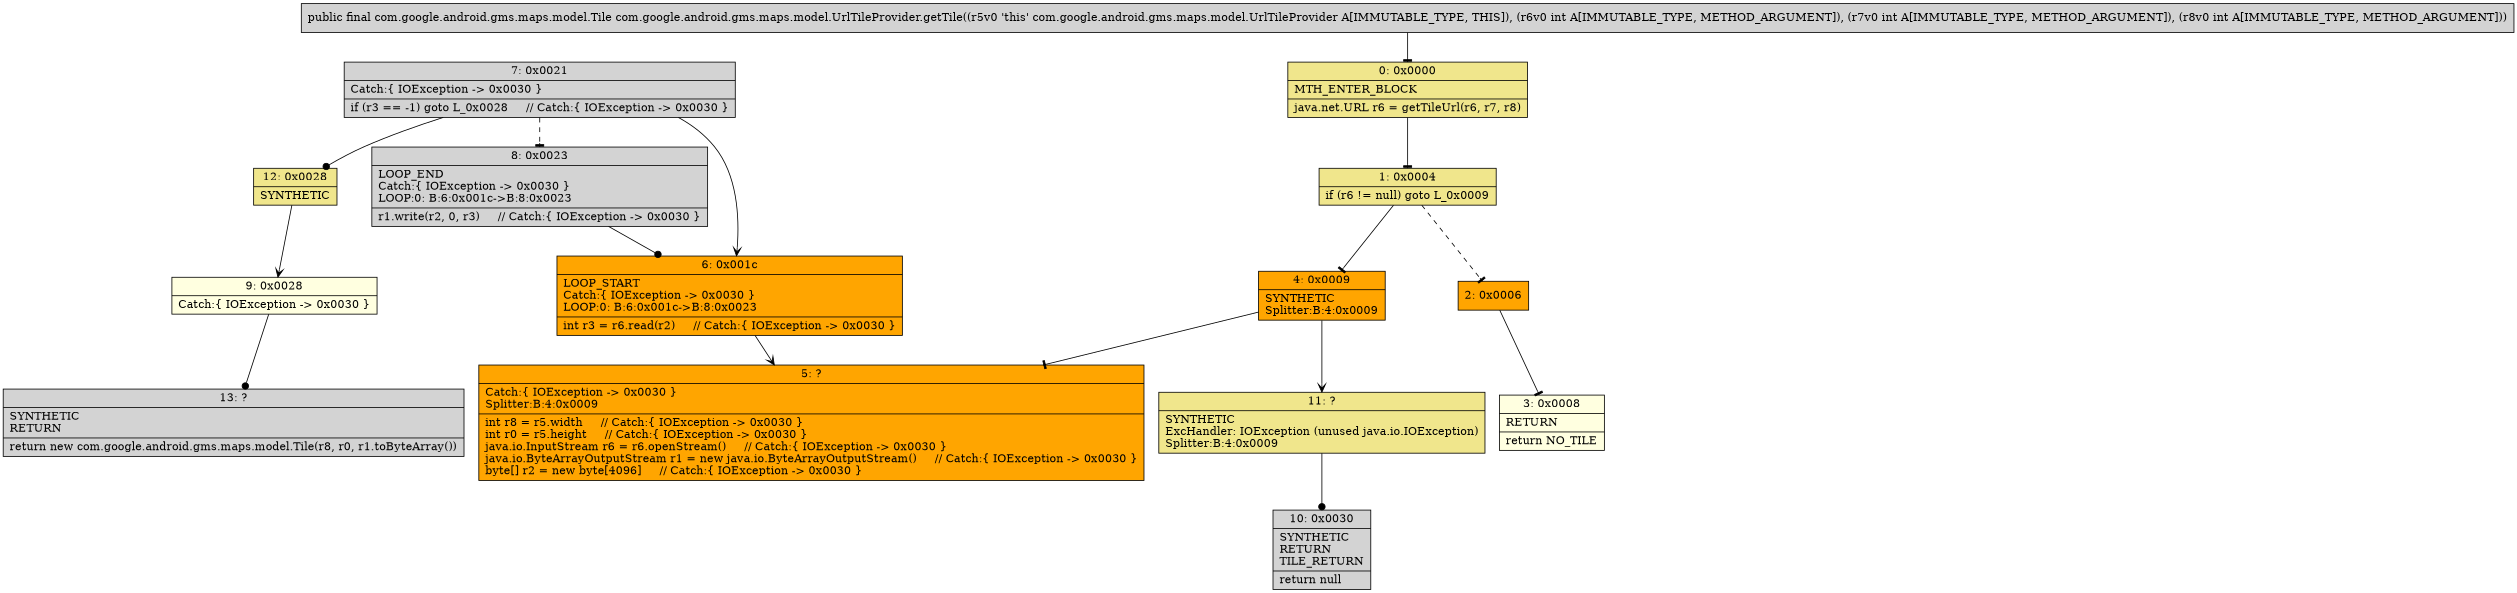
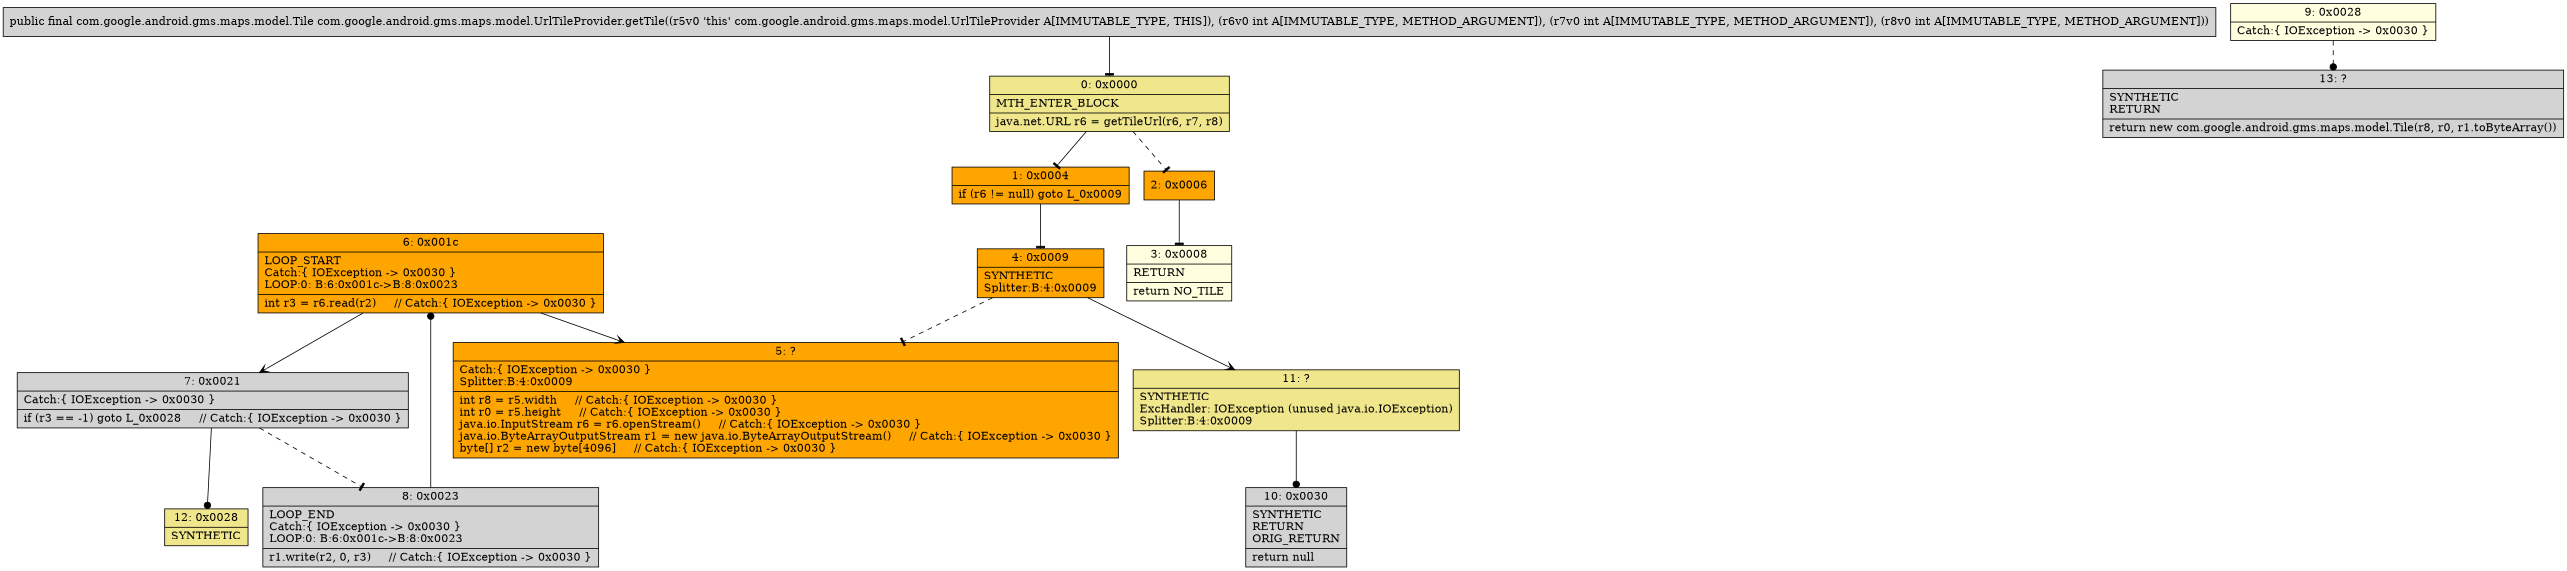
edge "7: 0x0021" -> "6: 0x001c": reversed
node "1: 0x0004": fillcolor khaki -> orange
edge "12: 0x0028" -> "9: 0x0028": removed
edge "1: 0x0004" -> "2: 0x0006": now "0: 0x0000" -> "2: 0x0006"
edge "4: 0x0009" -> "5: ?": style solid -> dashed
edge "9: 0x0028" -> "13: ?": style solid -> dashed
node "10: 0x0030": text "TILE_RETURN" -> "ORIG_RETURN"
